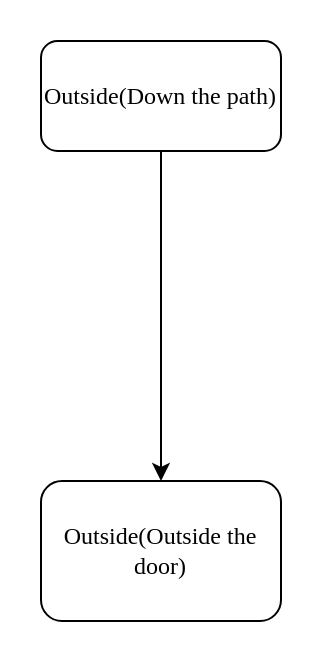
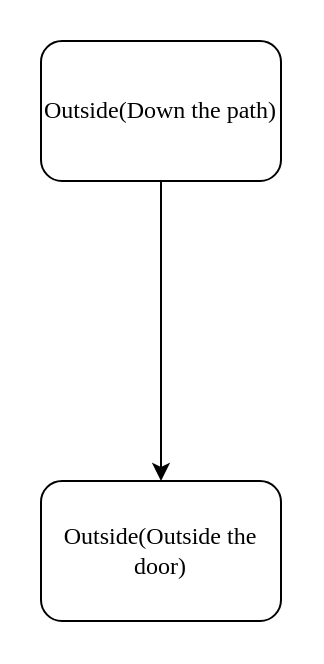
node "Outside(Down the path)": size 240x110 -> 240x140
